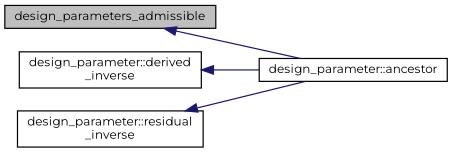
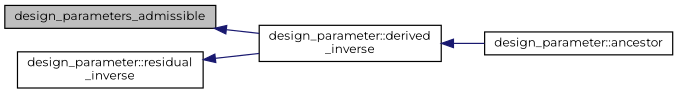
edge "design_parameter::ancestor" -> "design_parameters_admissible": now "design_parameter::derived _inverse" -> "design_parameters_admissible"
edge "design_parameter::ancestor" -> "design_parameter::residual _inverse": now "design_parameter::derived _inverse" -> "design_parameter::residual _inverse"
